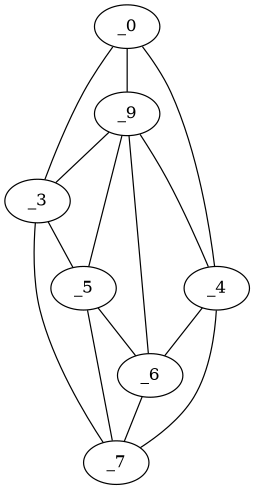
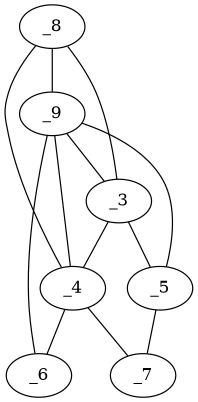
node "_0": label "_0" -> "_8"
edge "_5" -- "_6": removed
edge "_3" -- "_7": now "_3" -- "_4"
edge "_6" -- "_7": removed
